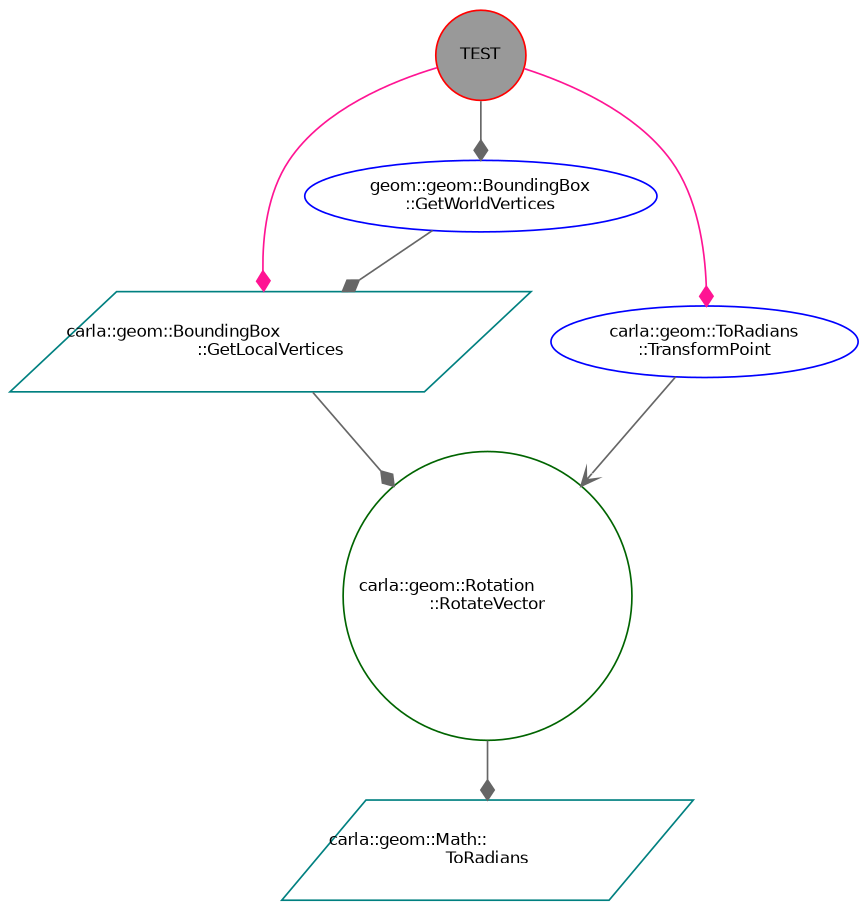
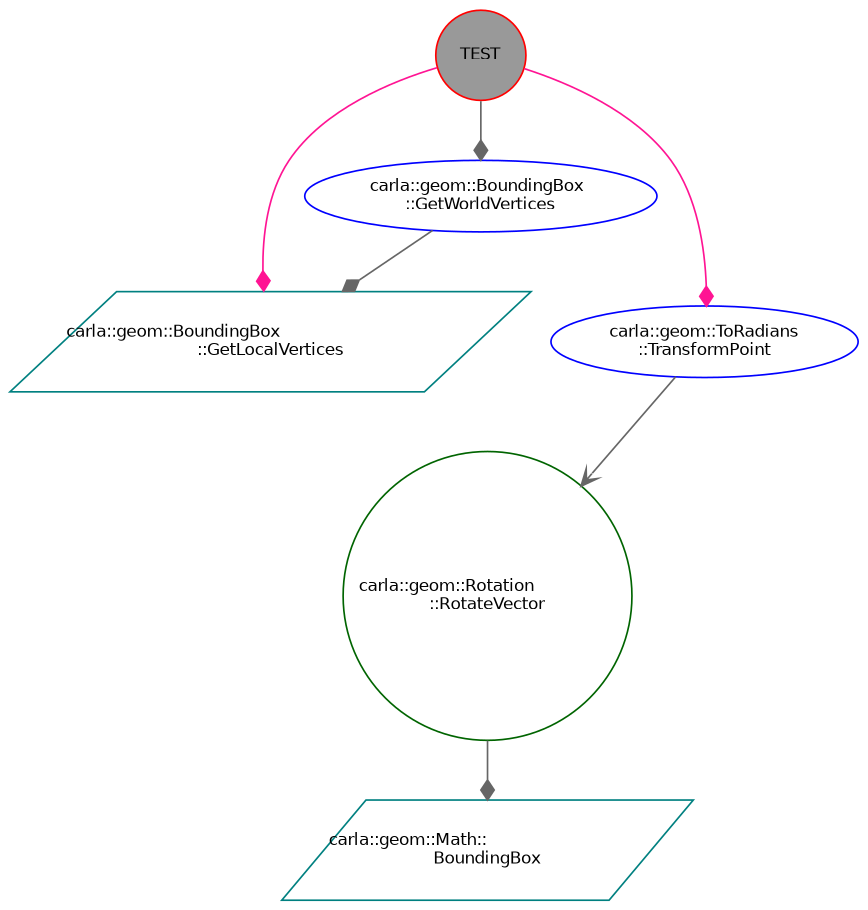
node "geom::geom::BoundingBox ::GetWorldVertices": label "geom::geom::BoundingBox ::GetWorldVertices" -> "carla::geom::BoundingBox ::GetWorldVertices"
edge "carla::geom::BoundingBox ::GetLocalVertices" -> "carla::geom::Rotation ::RotateVector": removed
node "carla::geom::Math:: ToRadians": label "carla::geom::Math:: ToRadians" -> "carla::geom::Math:: BoundingBox"
